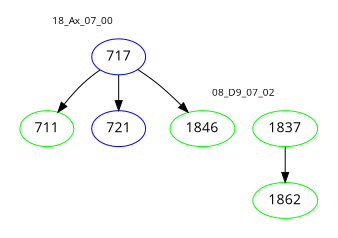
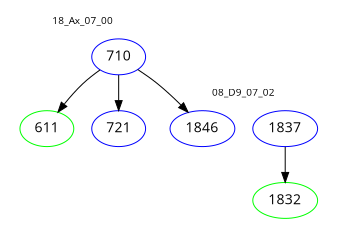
node "717": label "717" -> "710"
node "711": label "711" -> "611"
node "1846": color green -> blue
node "1837": color green -> blue
node "1862": label "1862" -> "1832"
